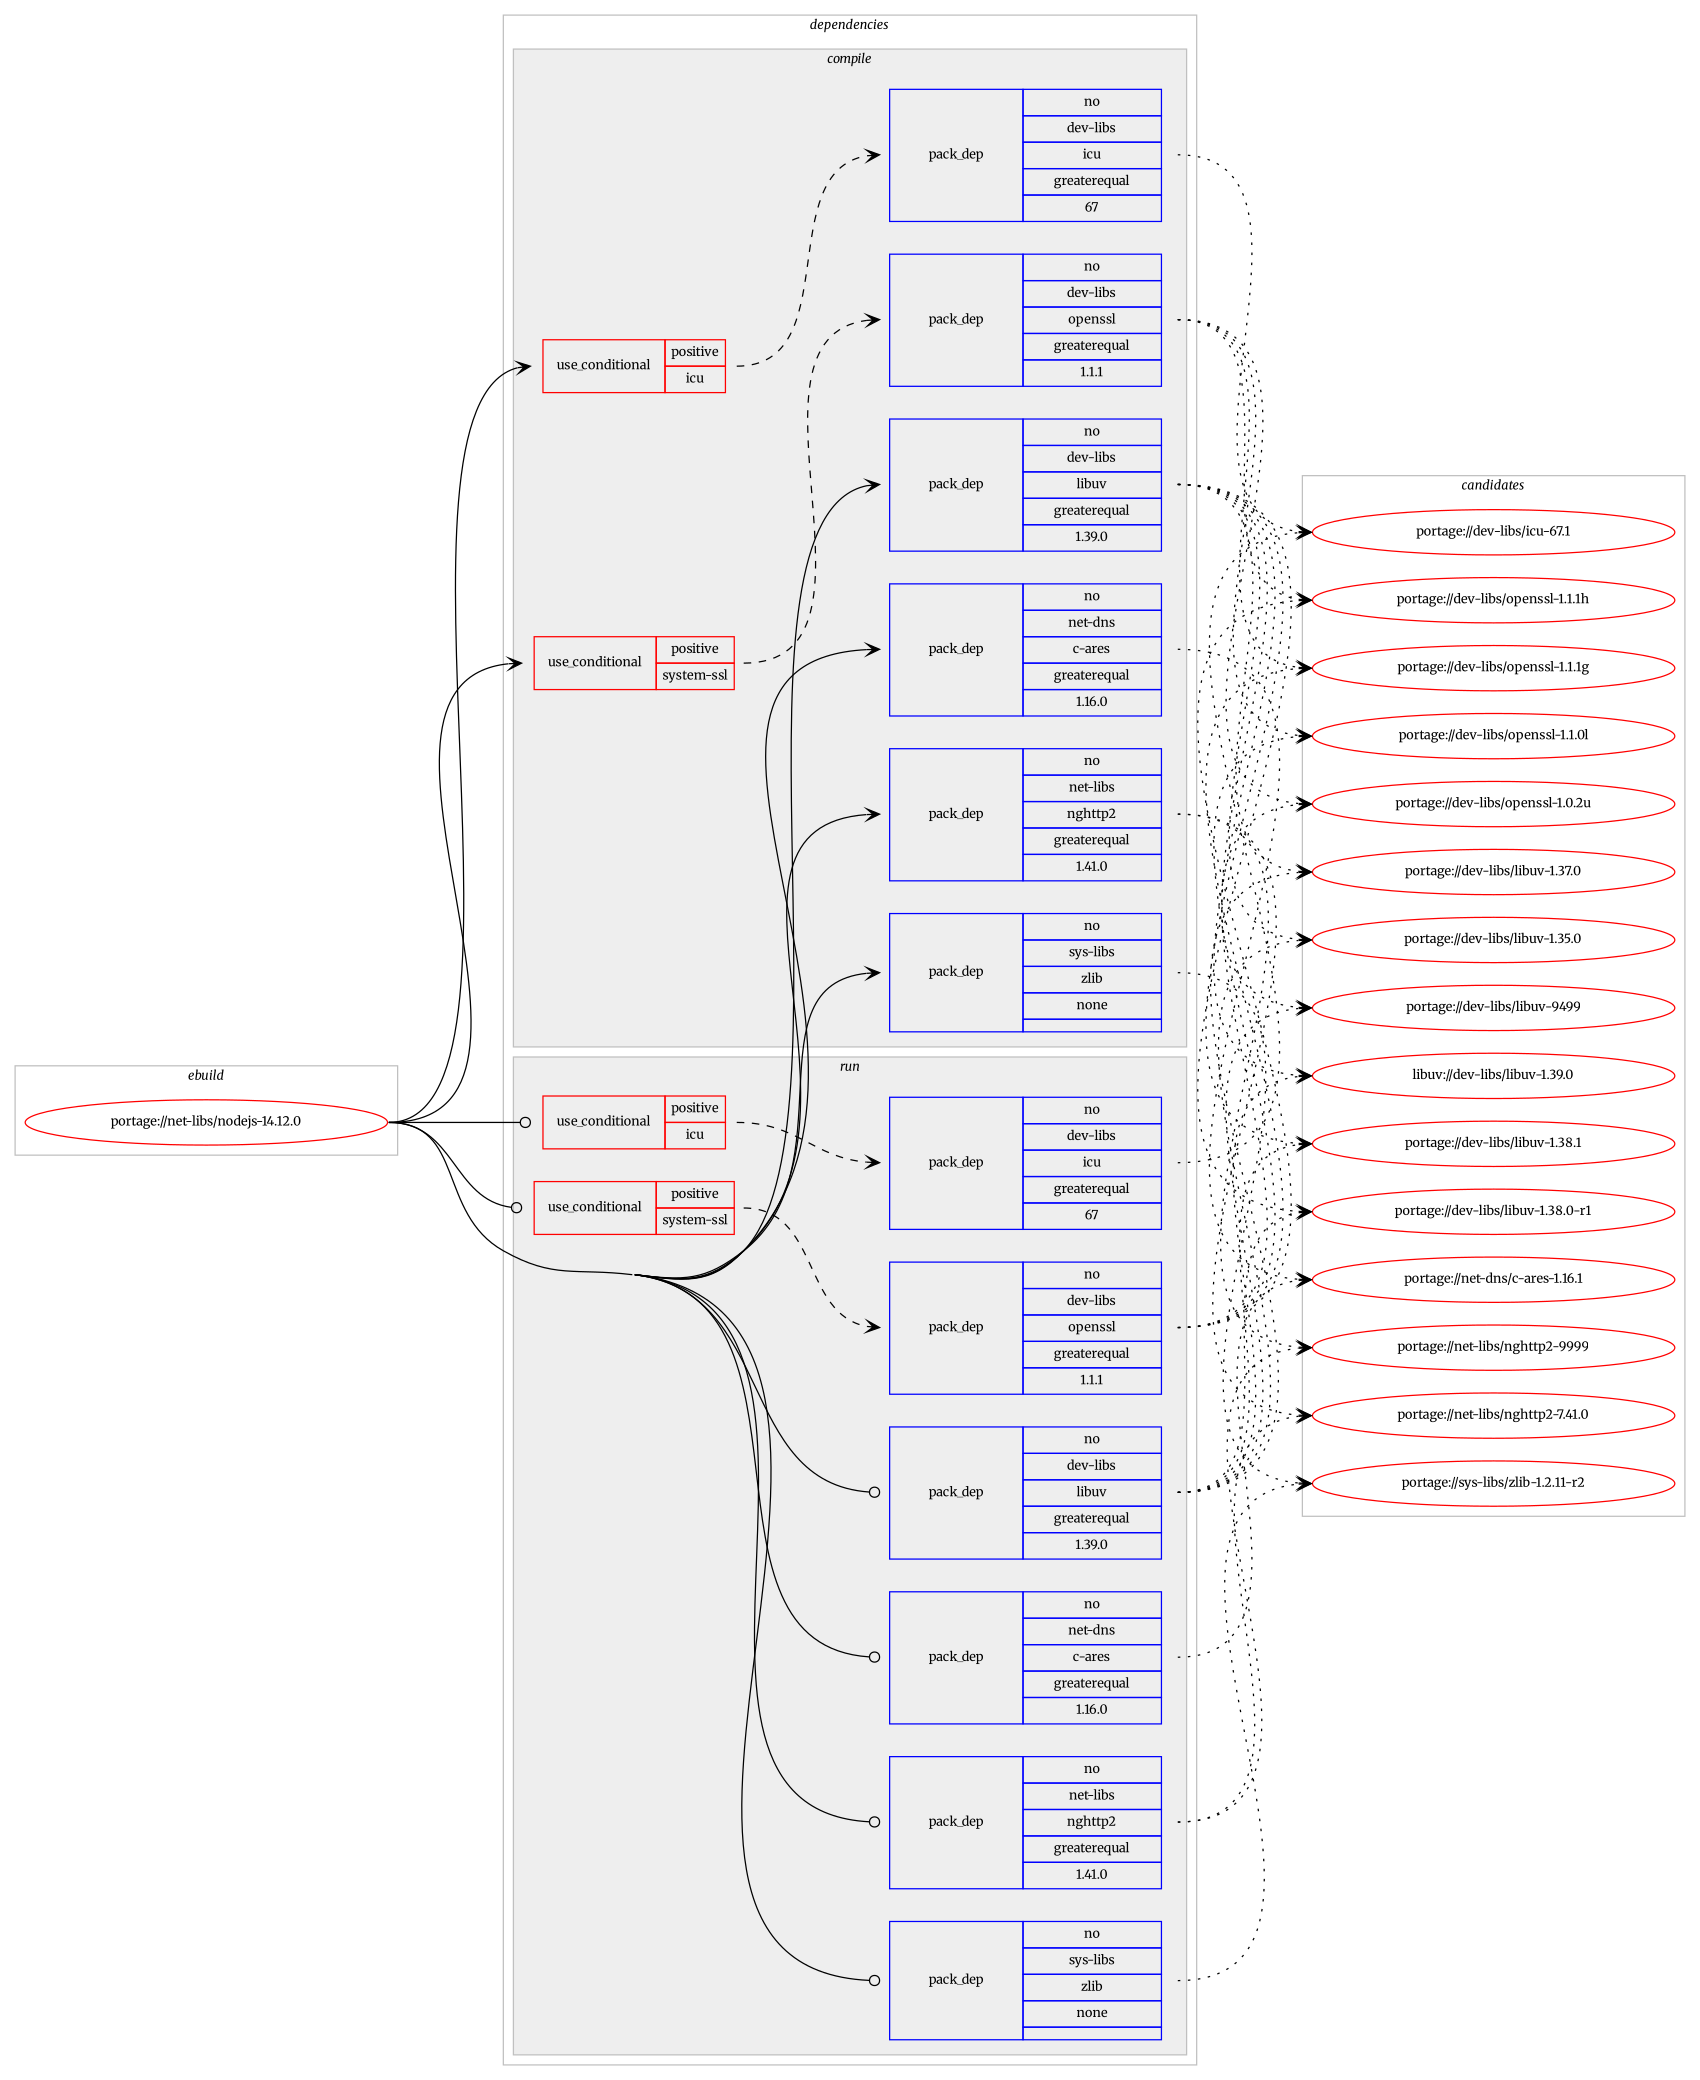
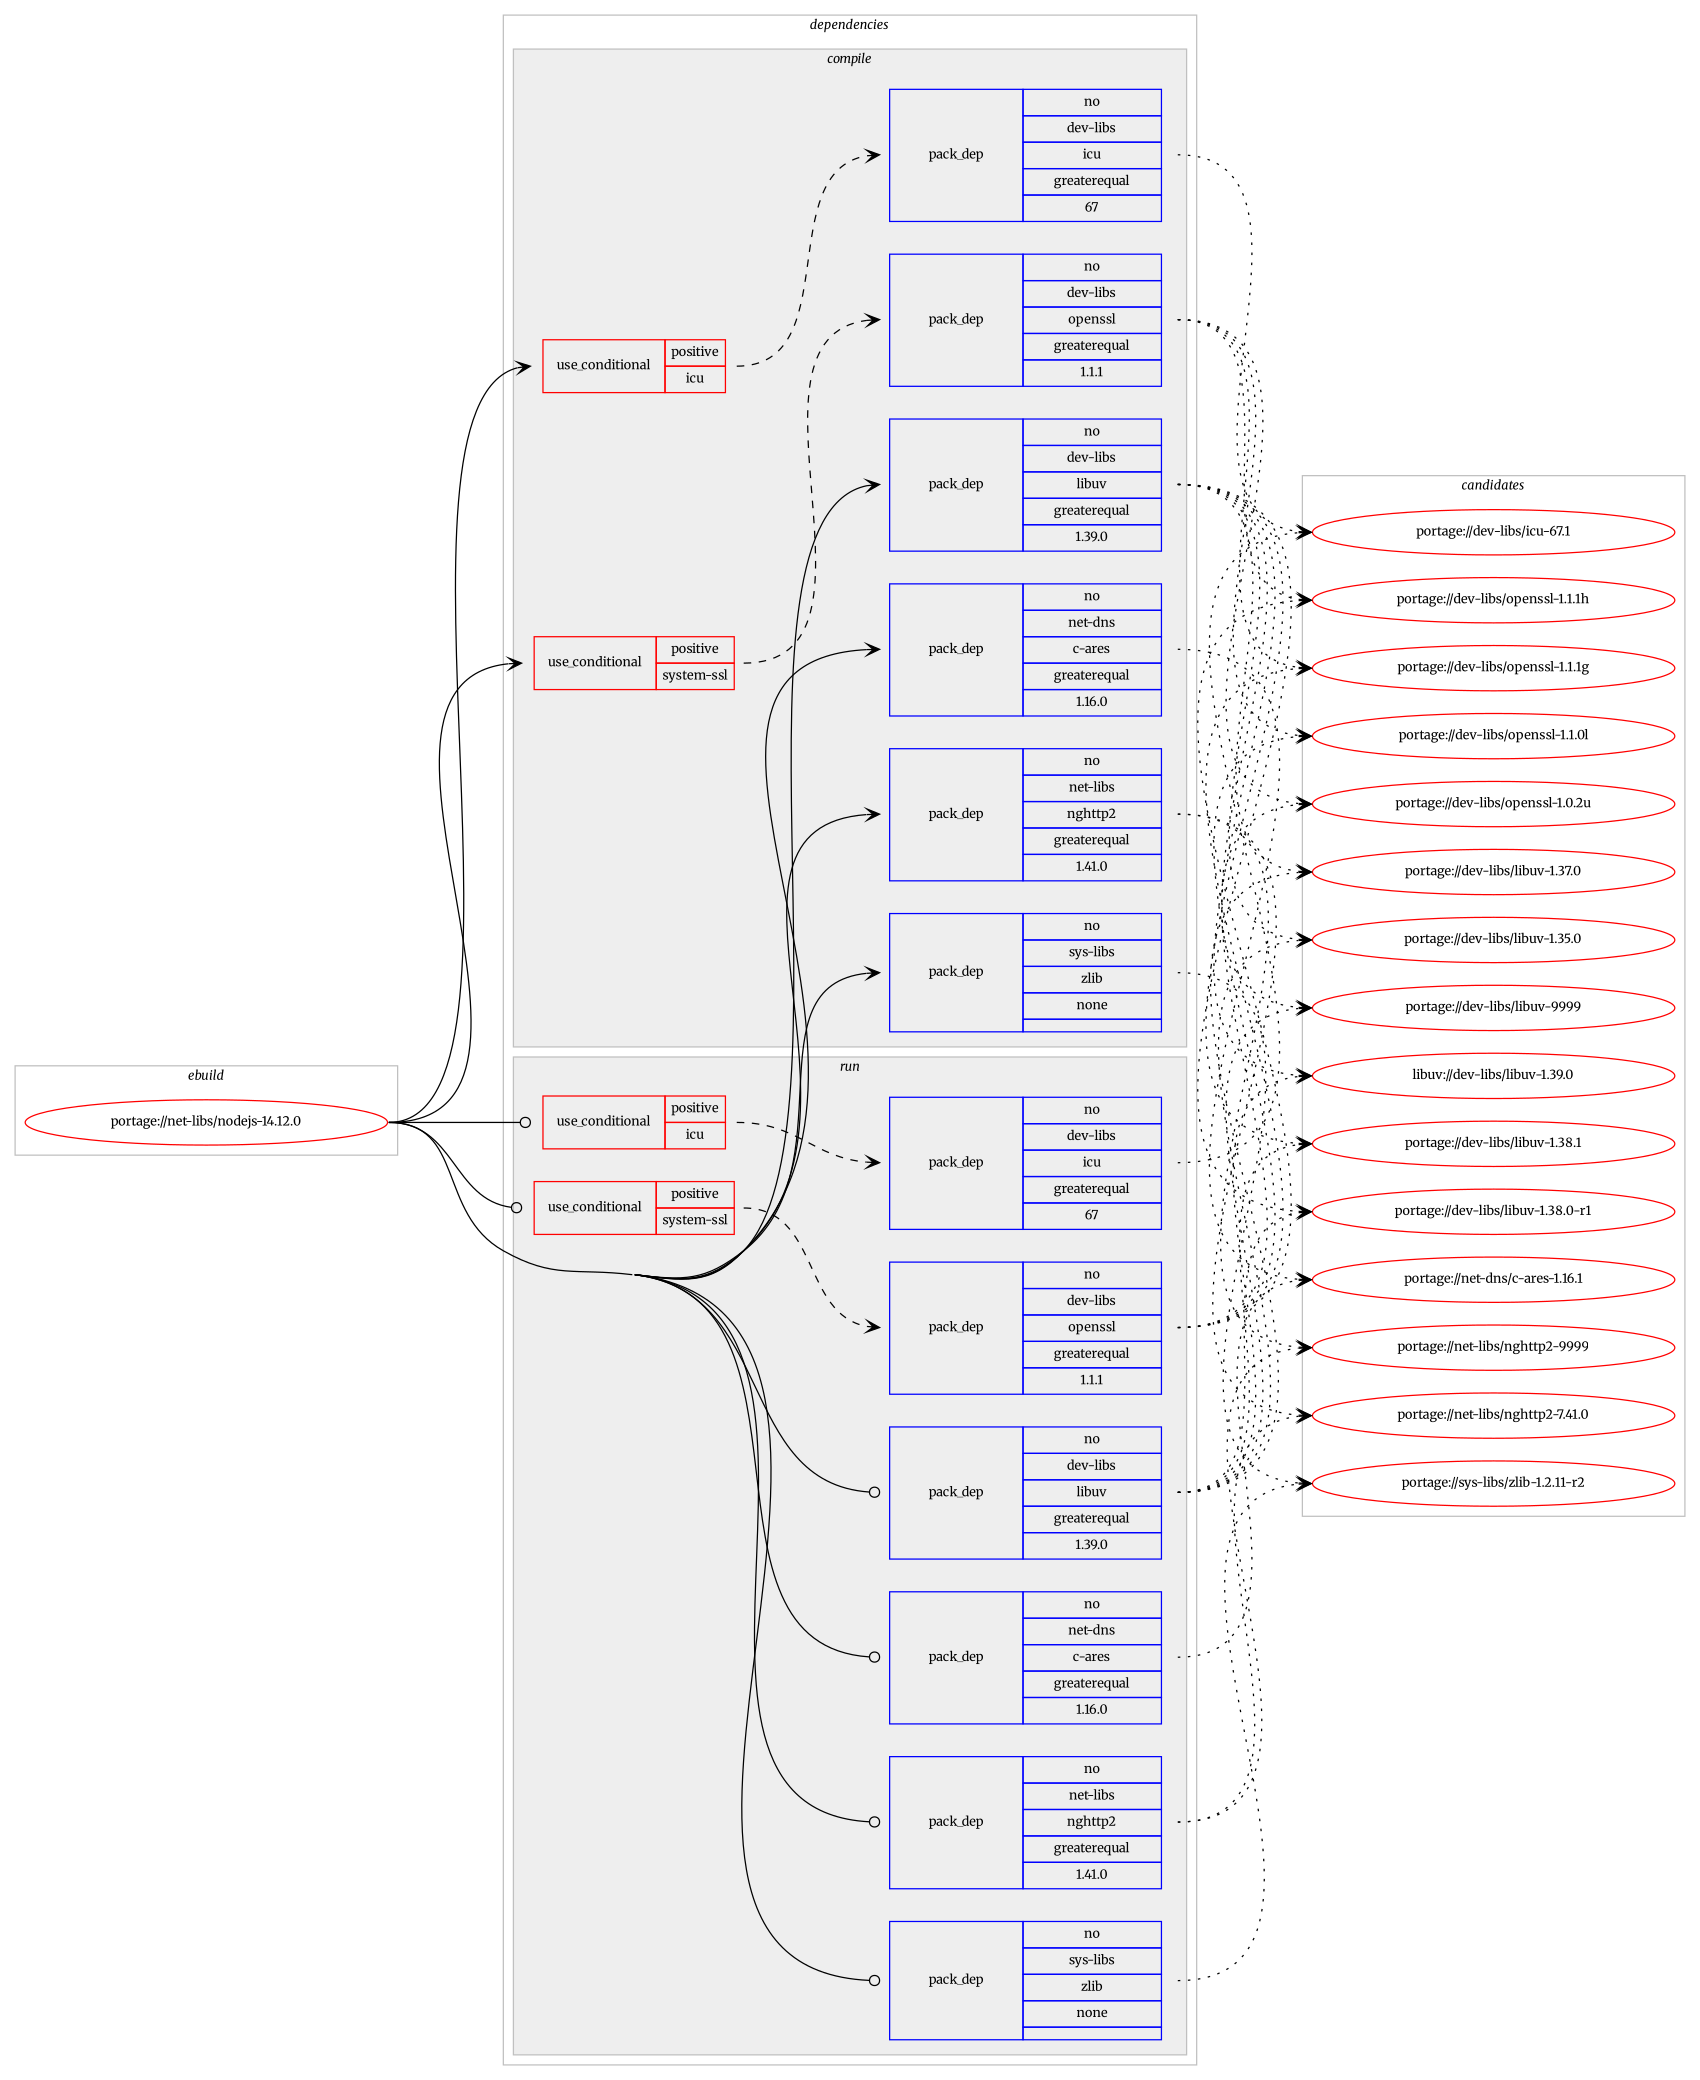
node "portage://dev-libs/libuv-9499": label "portage://dev-libs/libuv-9499" -> "portage://dev-libs/libuv-9999"
